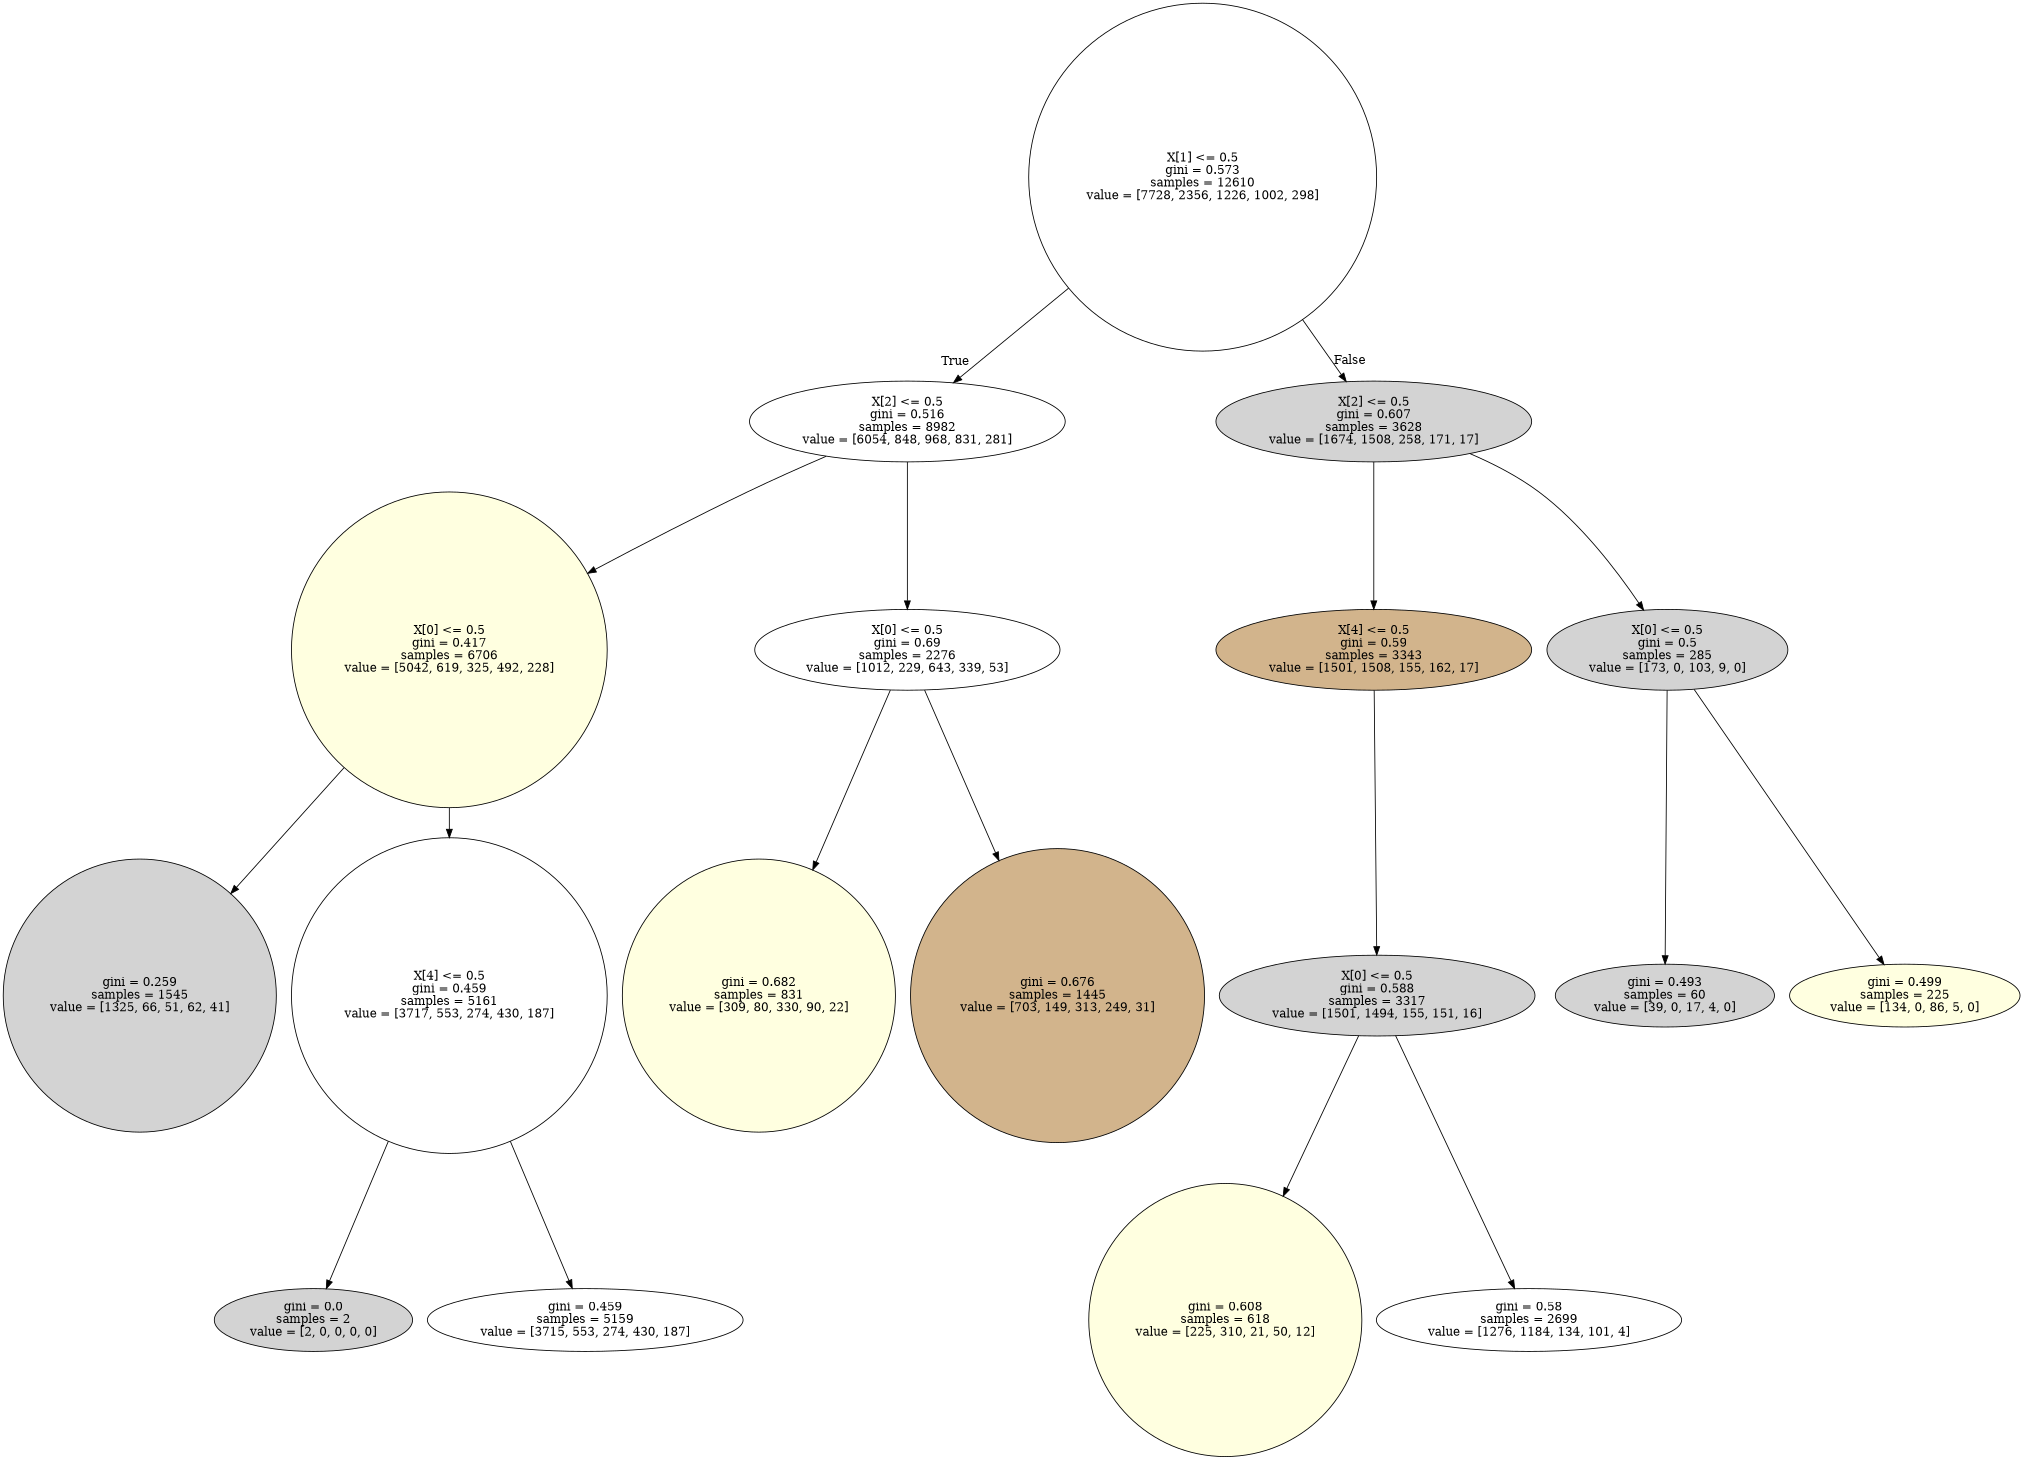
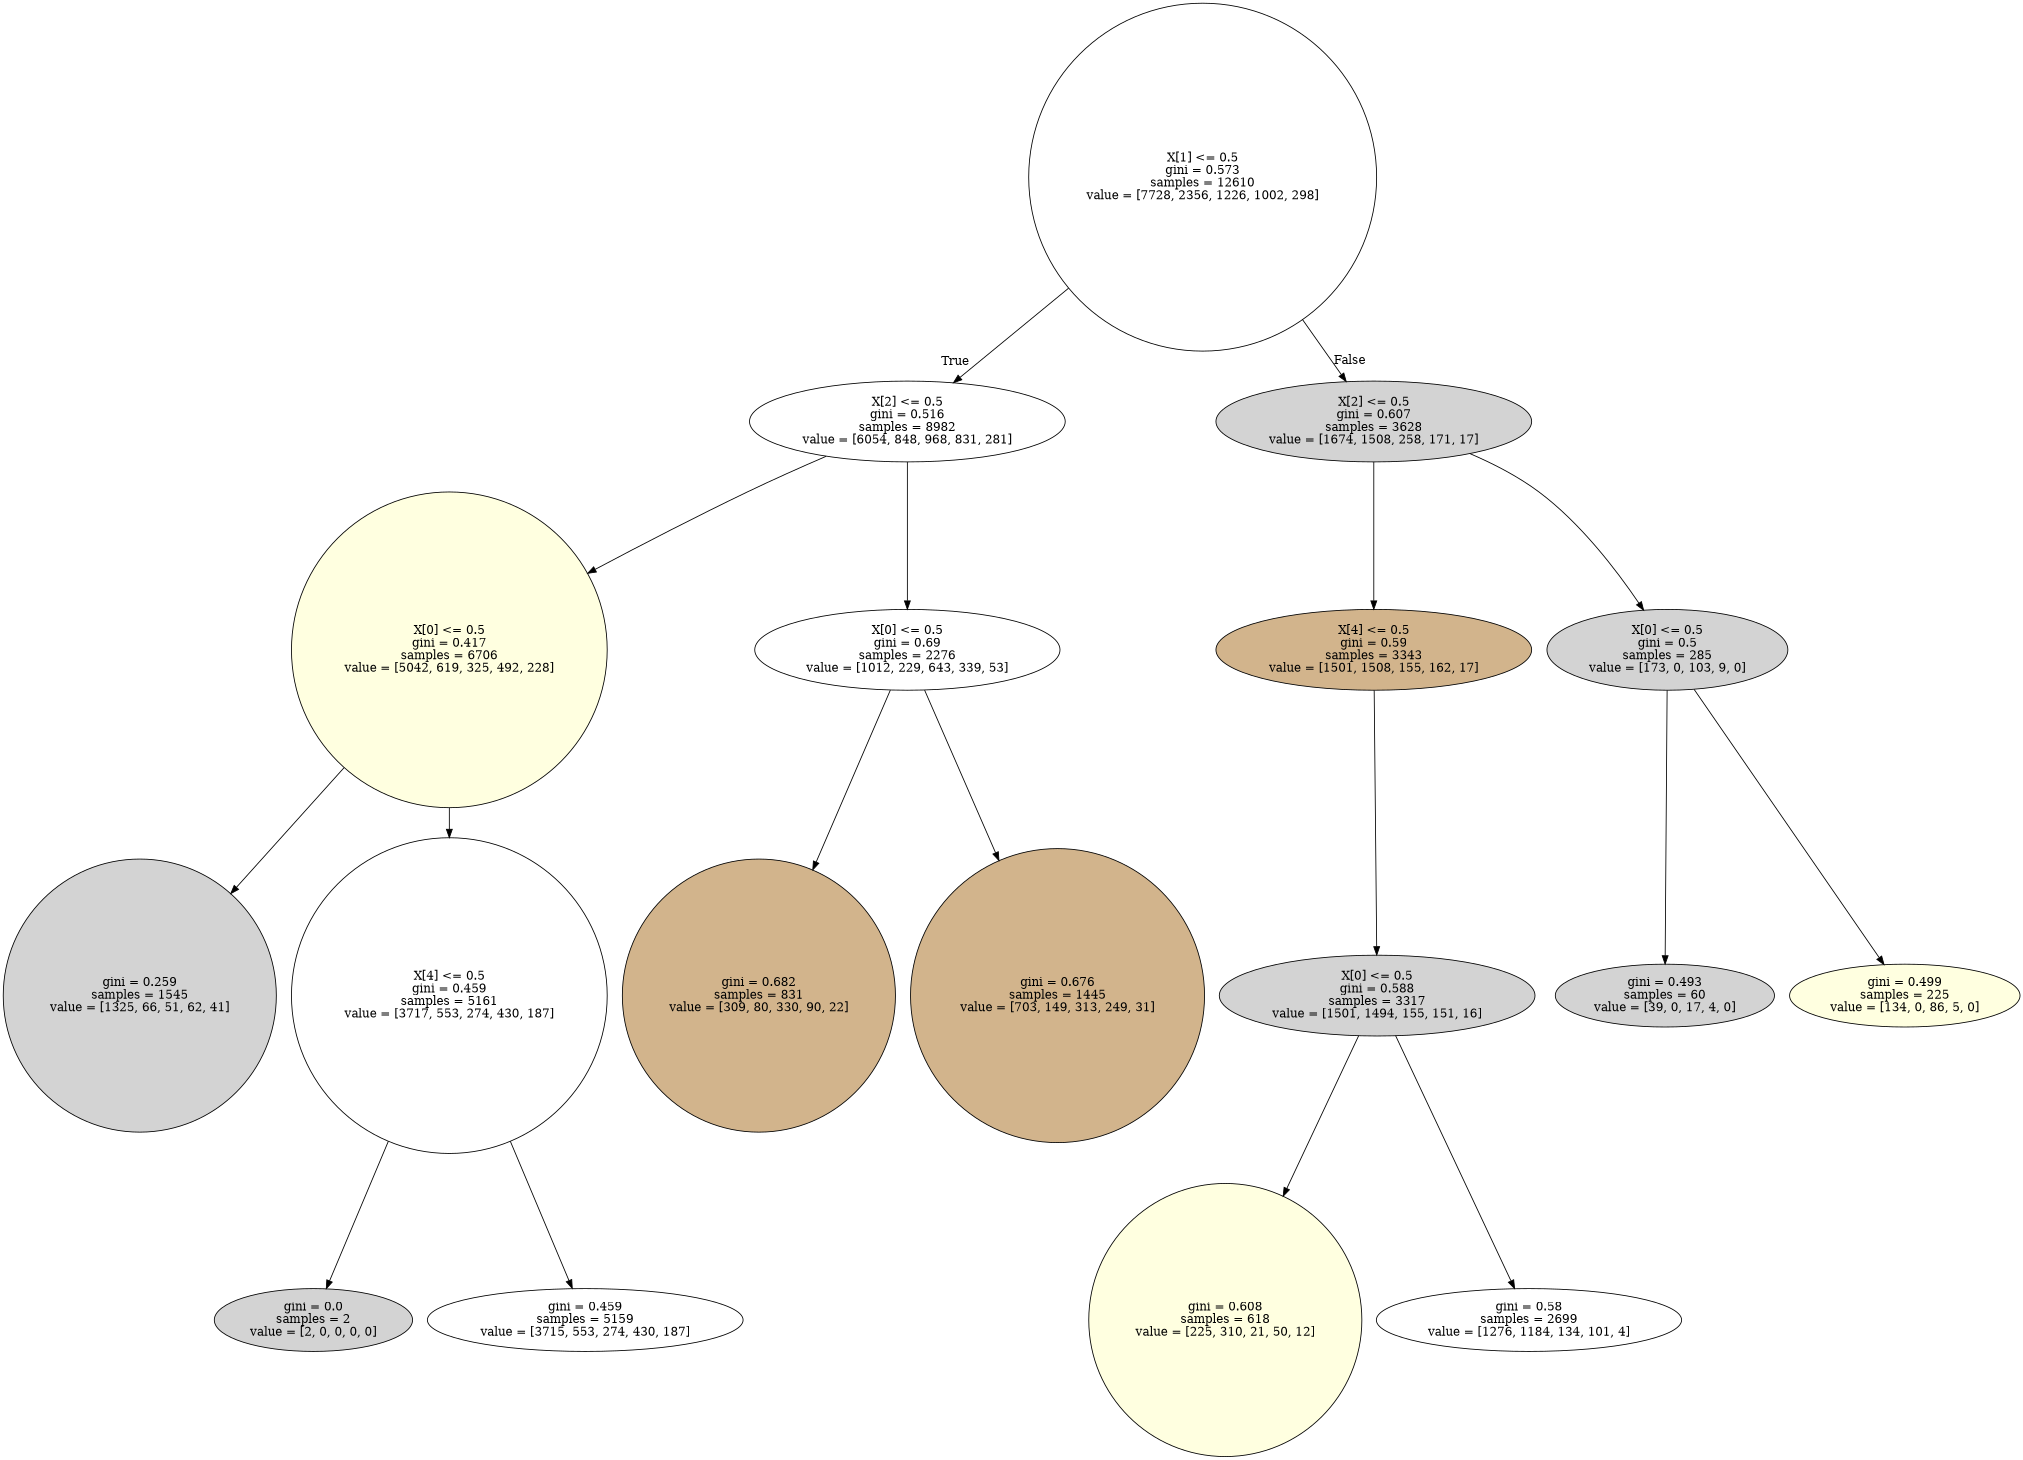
node "gini = 0.682 samples = 831 value = [309, 80, 330, 90, 22]": fillcolor lightyellow -> tan
